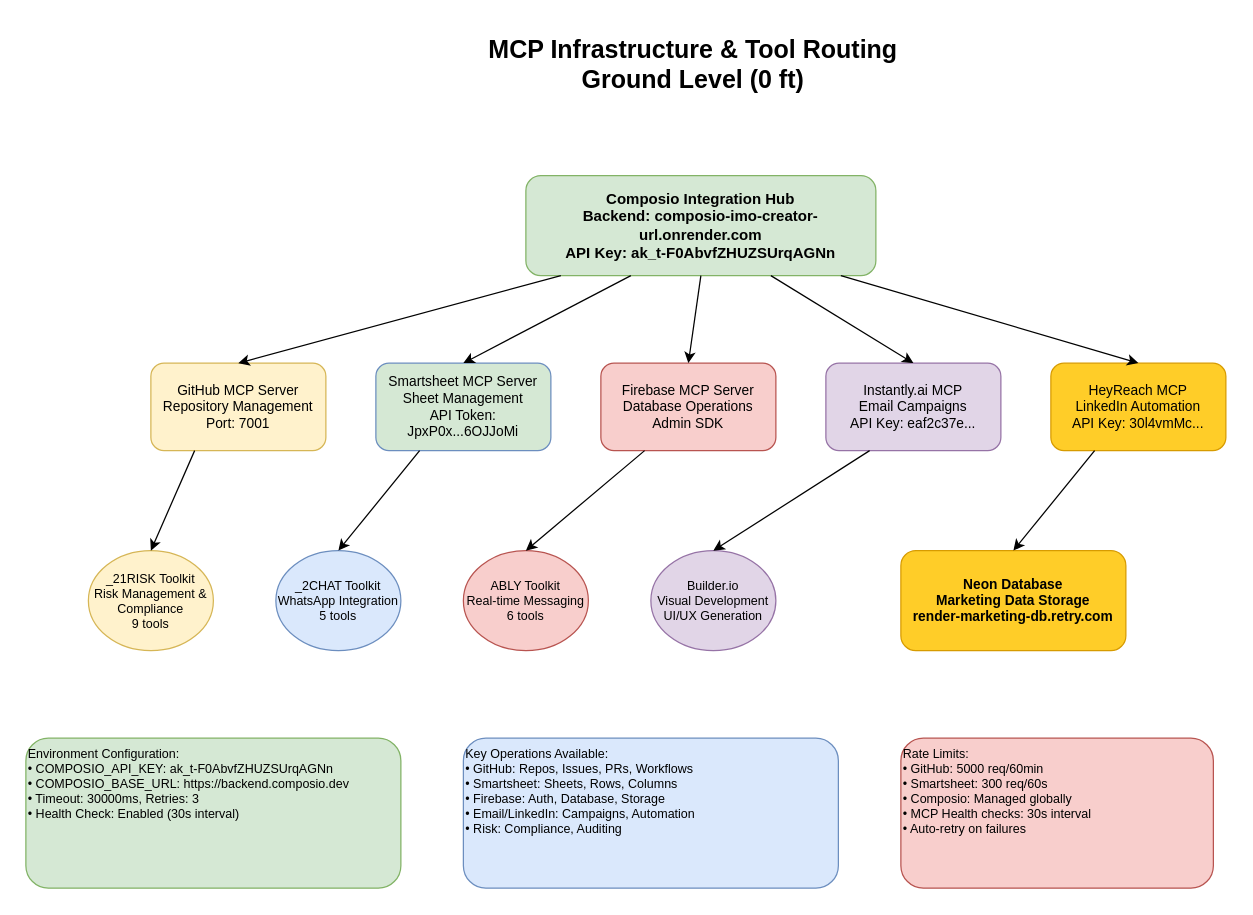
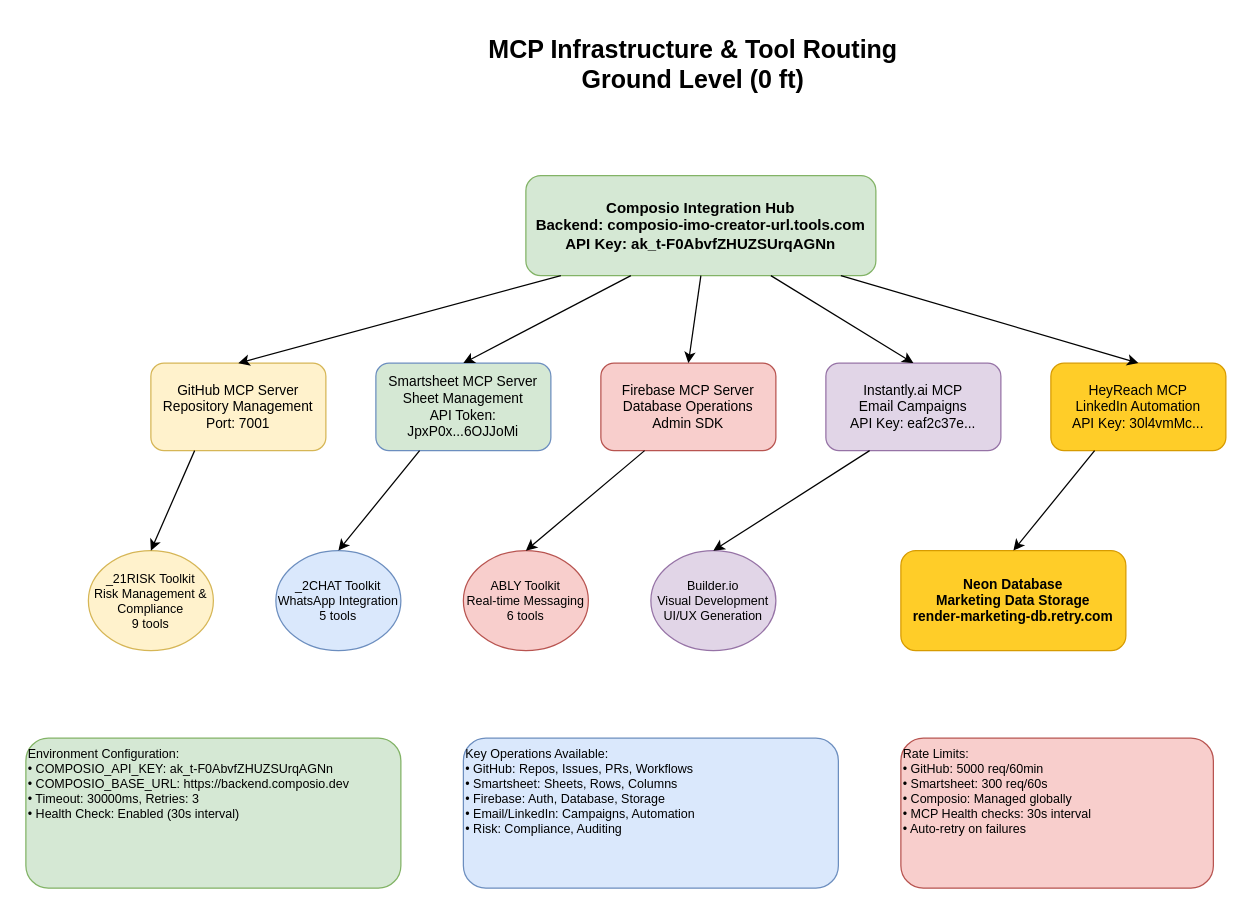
node "Composio Integration Hub Backend: composio-imo-creator-url.onrender.com API Key: ak_t-F0AbvfZHUZSUrqAGNn": label "Composio Integration Hub Backend: composio-imo-creator-url.onrender.com API Key: ak_t-F0AbvfZHUZSUrqAGNn" -> "Composio Integration Hub Backend: composio-imo-creator-url.tools.com API Key: ak_t-F0AbvfZHUZSUrqAGNn"
